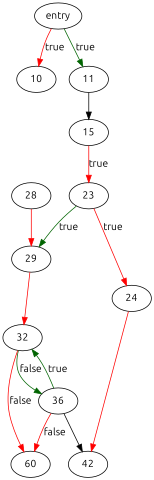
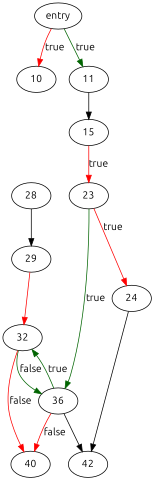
edge "23" -> "29": now "23" -> "36"
edge "28" -> "29": color red -> black
edge "24" -> "42": color red -> black
node "60": label "60" -> "40"
